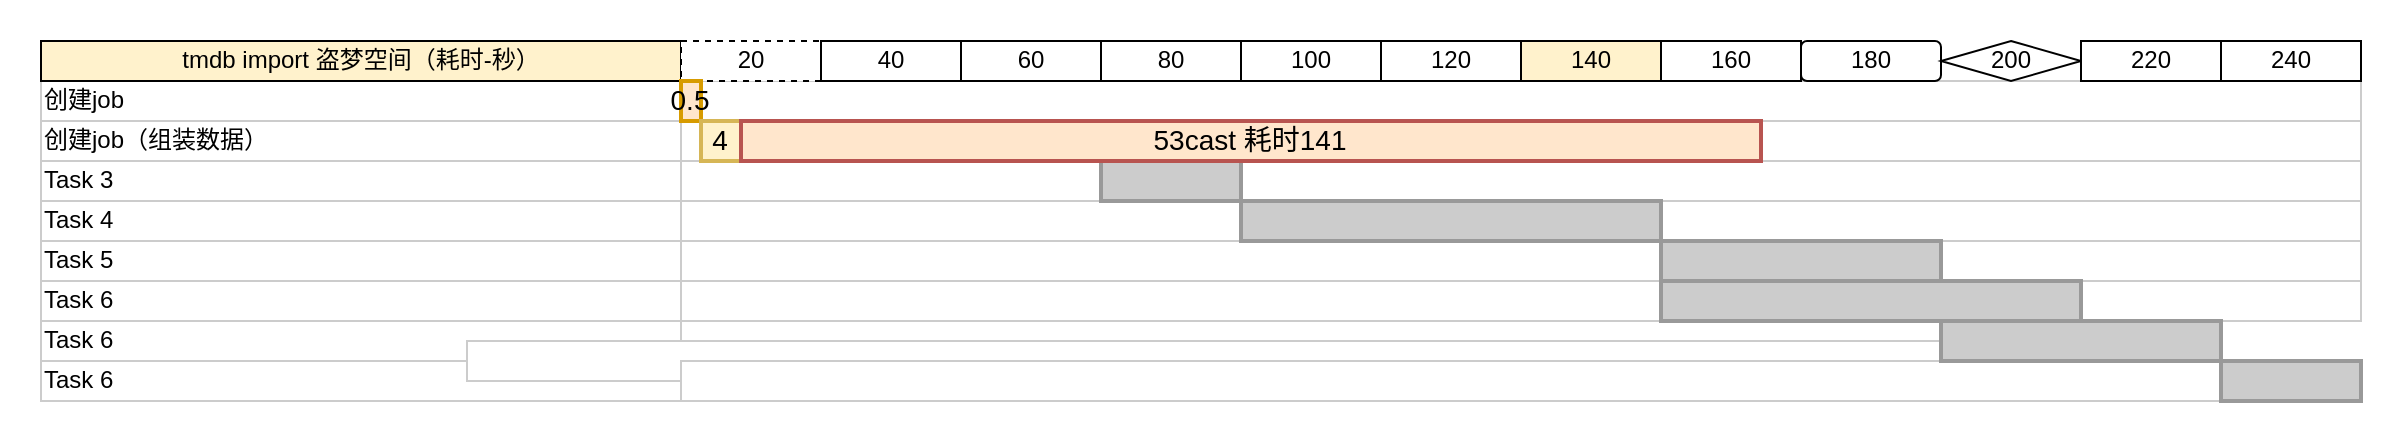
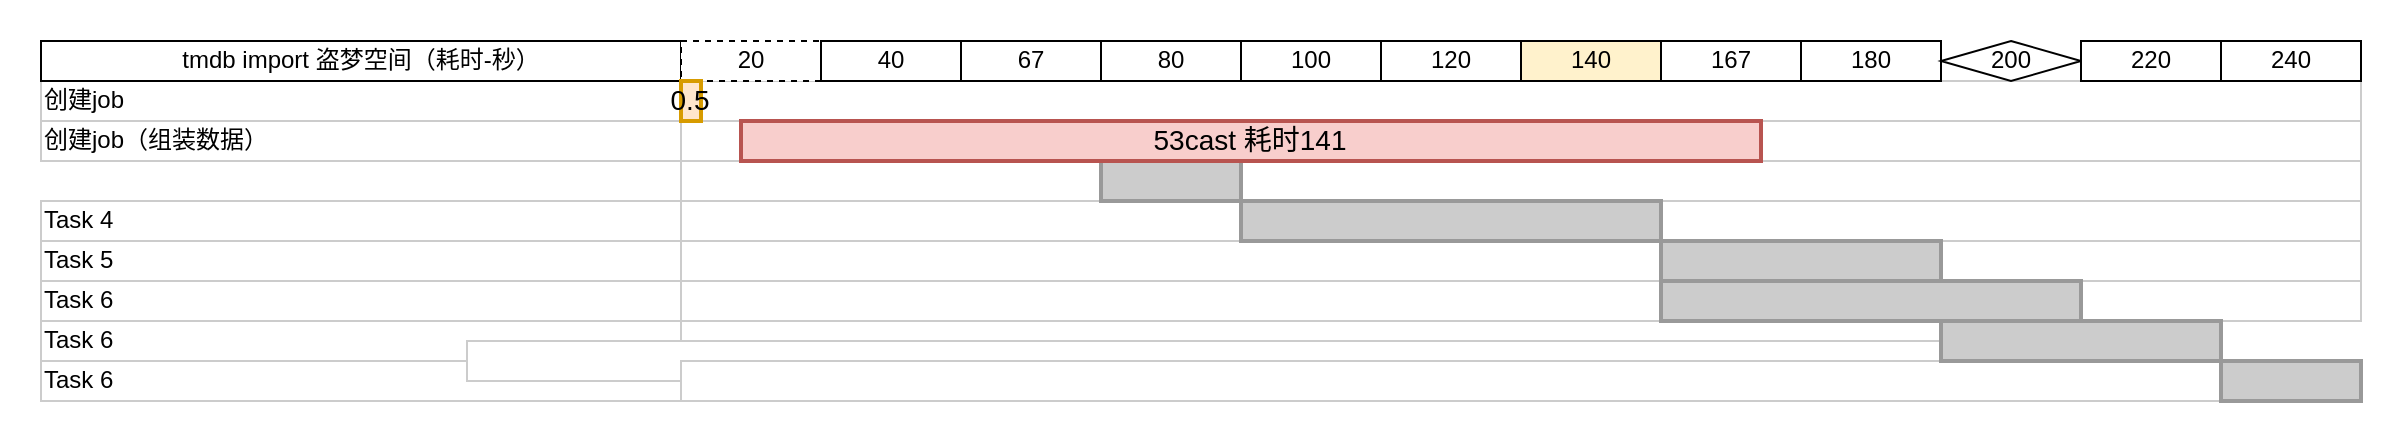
node "tmdb import 盗梦空间（耗时-秒）": fillcolor #fff2cc -> #ffffff
node "60": label "60" -> "67"
node "160": label "160" -> "167"
node "180": shape rounded rectangle -> rectangle
node "4": removed
node "53cast 耗时141": fillcolor #ffe6cc -> #f8cecc
node "Task 3": removed
